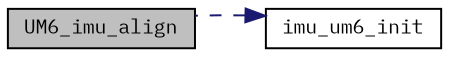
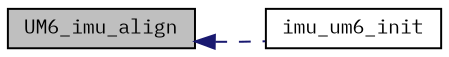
edge "UM6_imu_align" -> "imu_um6_init": reversed
